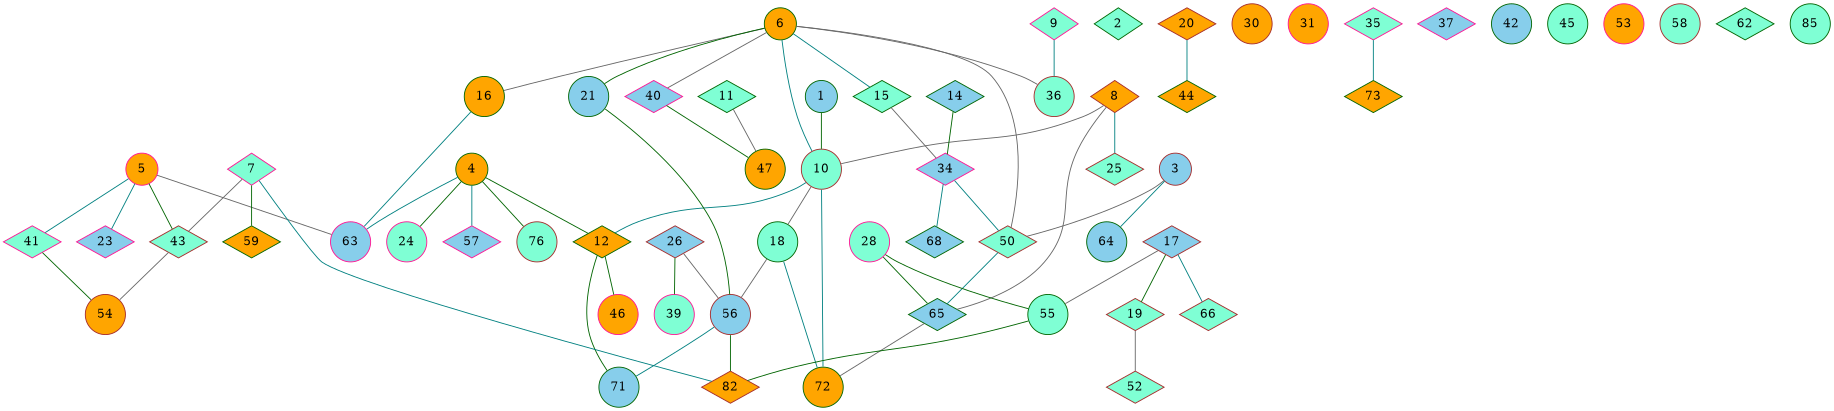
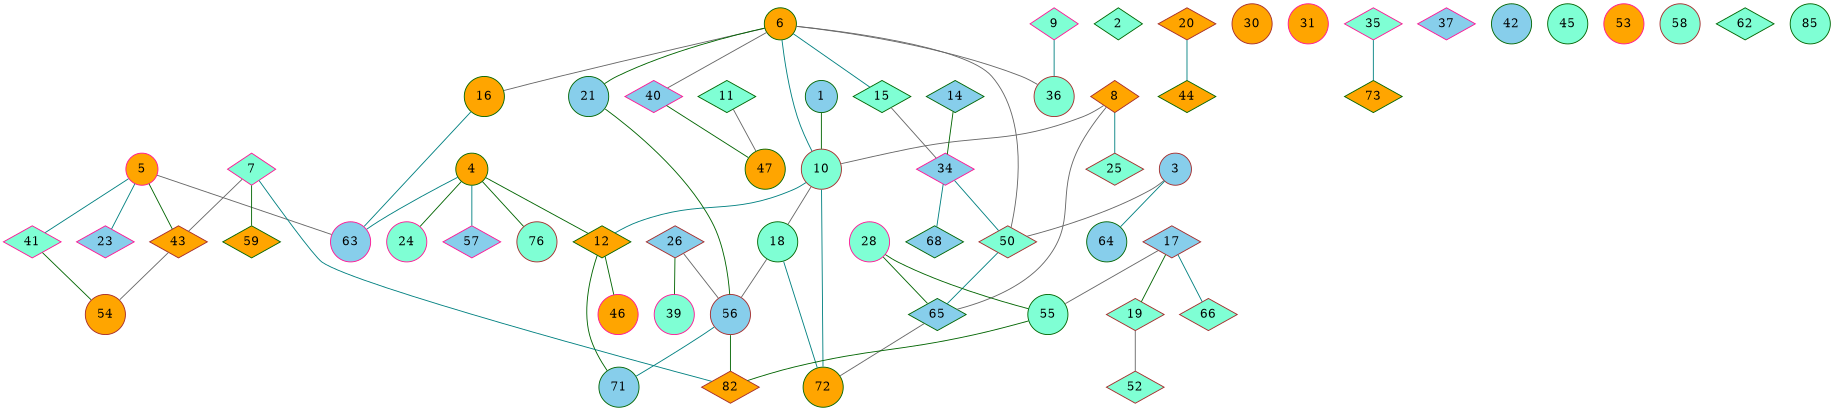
node "43": fillcolor aquamarine -> orange
